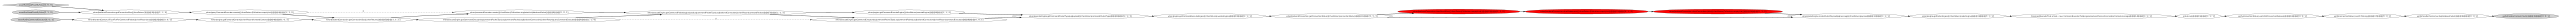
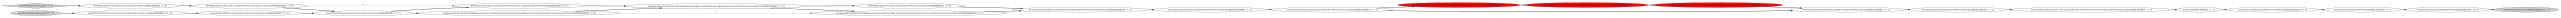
node "assertRunNeedFlushByFalse['1', '0', '0']": removed
node "assertRunNeedFlushByFalse['0', '1', '0']": shape ellipse -> diamond
